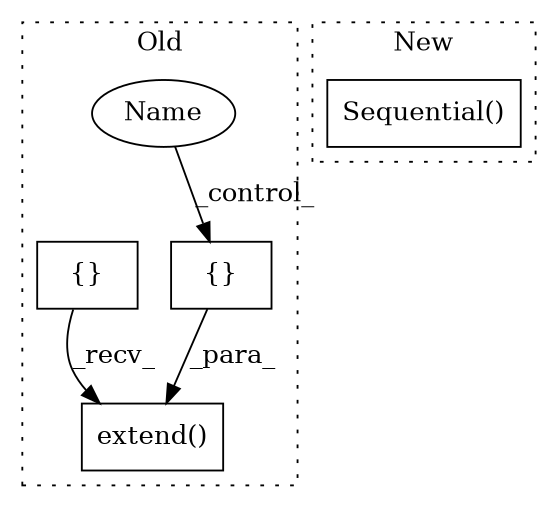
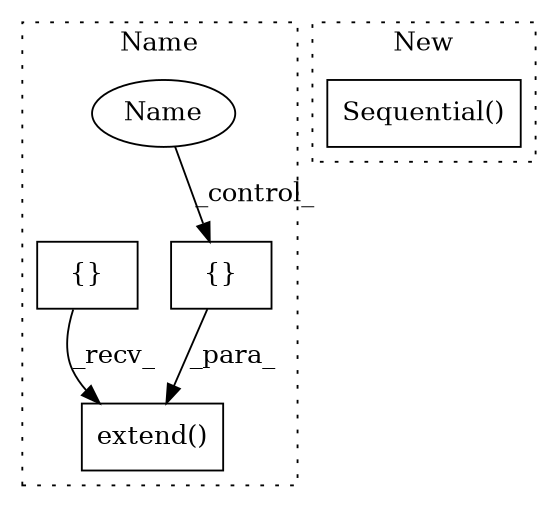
cluster "Old": label "Old" -> "Name"
